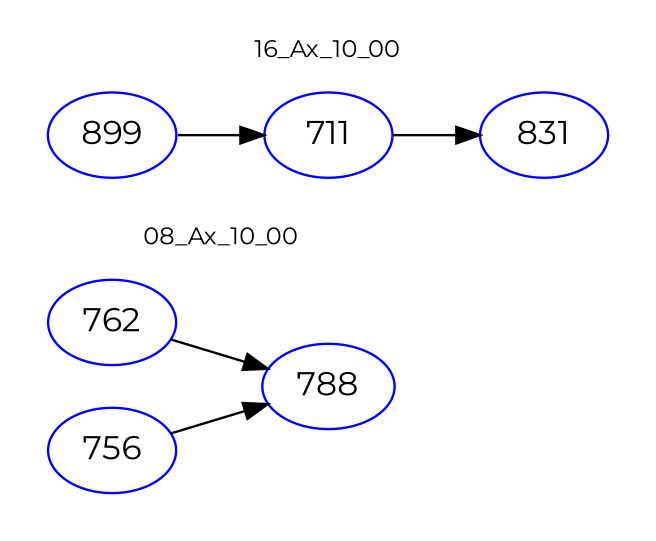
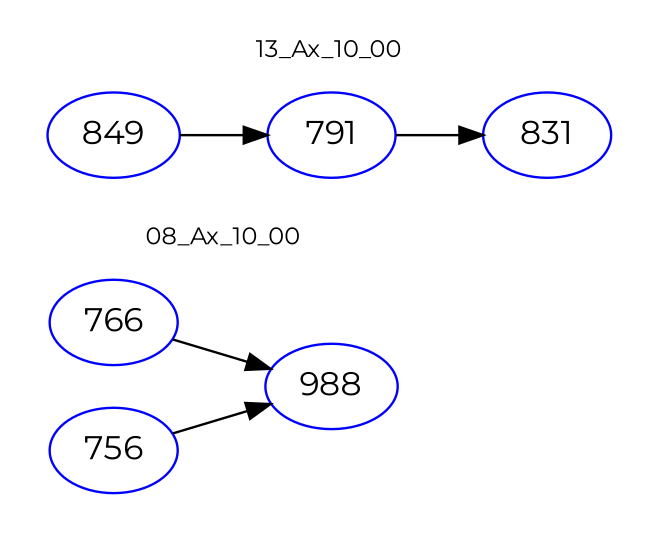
cluster "16_Ax_10_00": label "16_Ax_10_00" -> "13_Ax_10_00"
node "899": label "899" -> "849"
node "711": label "711" -> "791"
node "762": label "762" -> "766"
node "788": label "788" -> "988"
